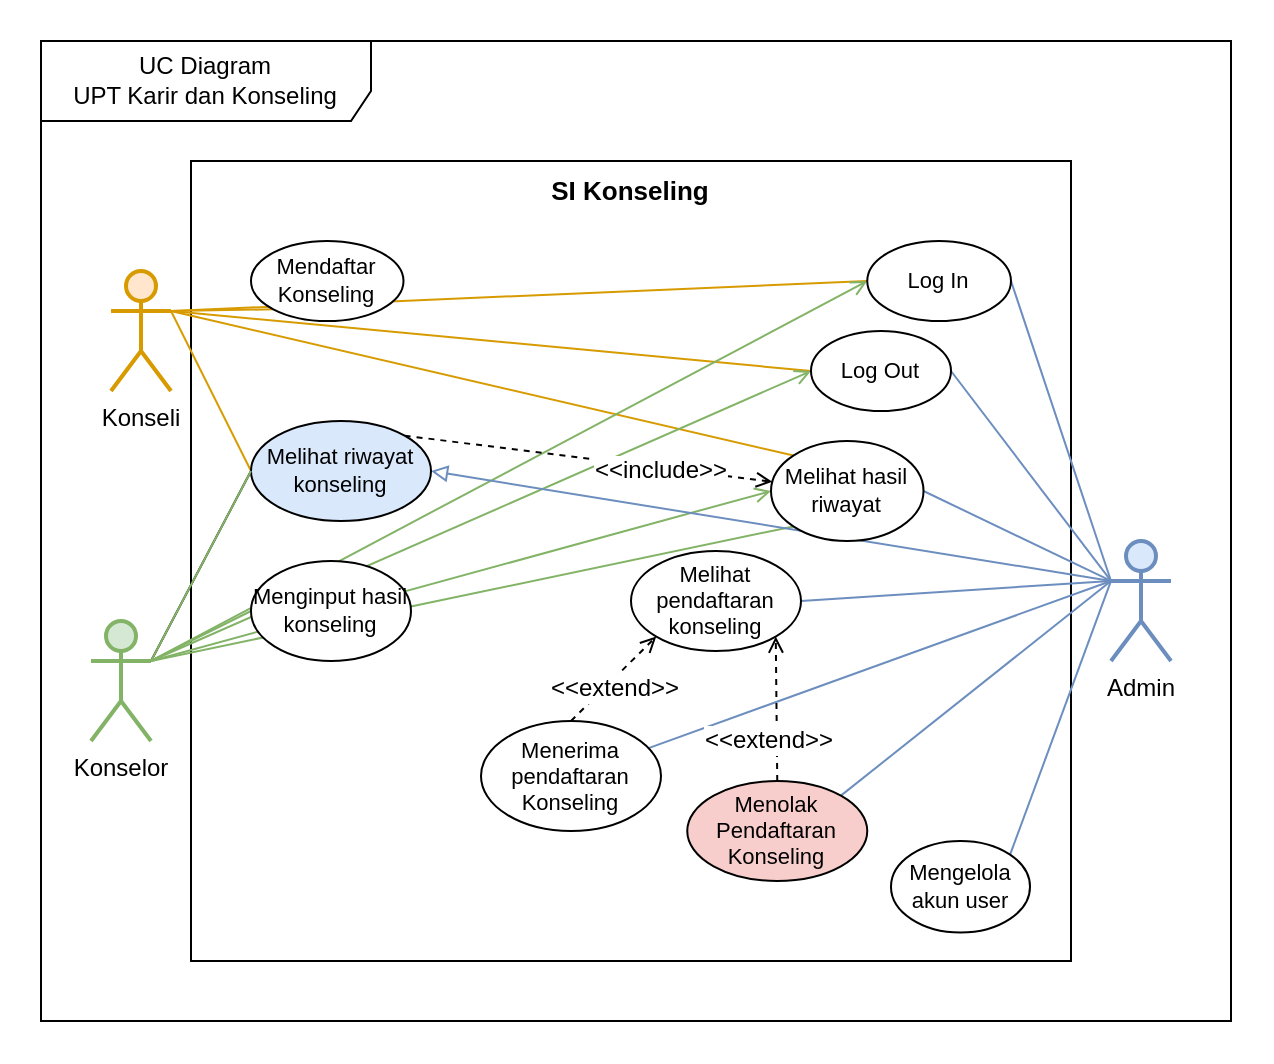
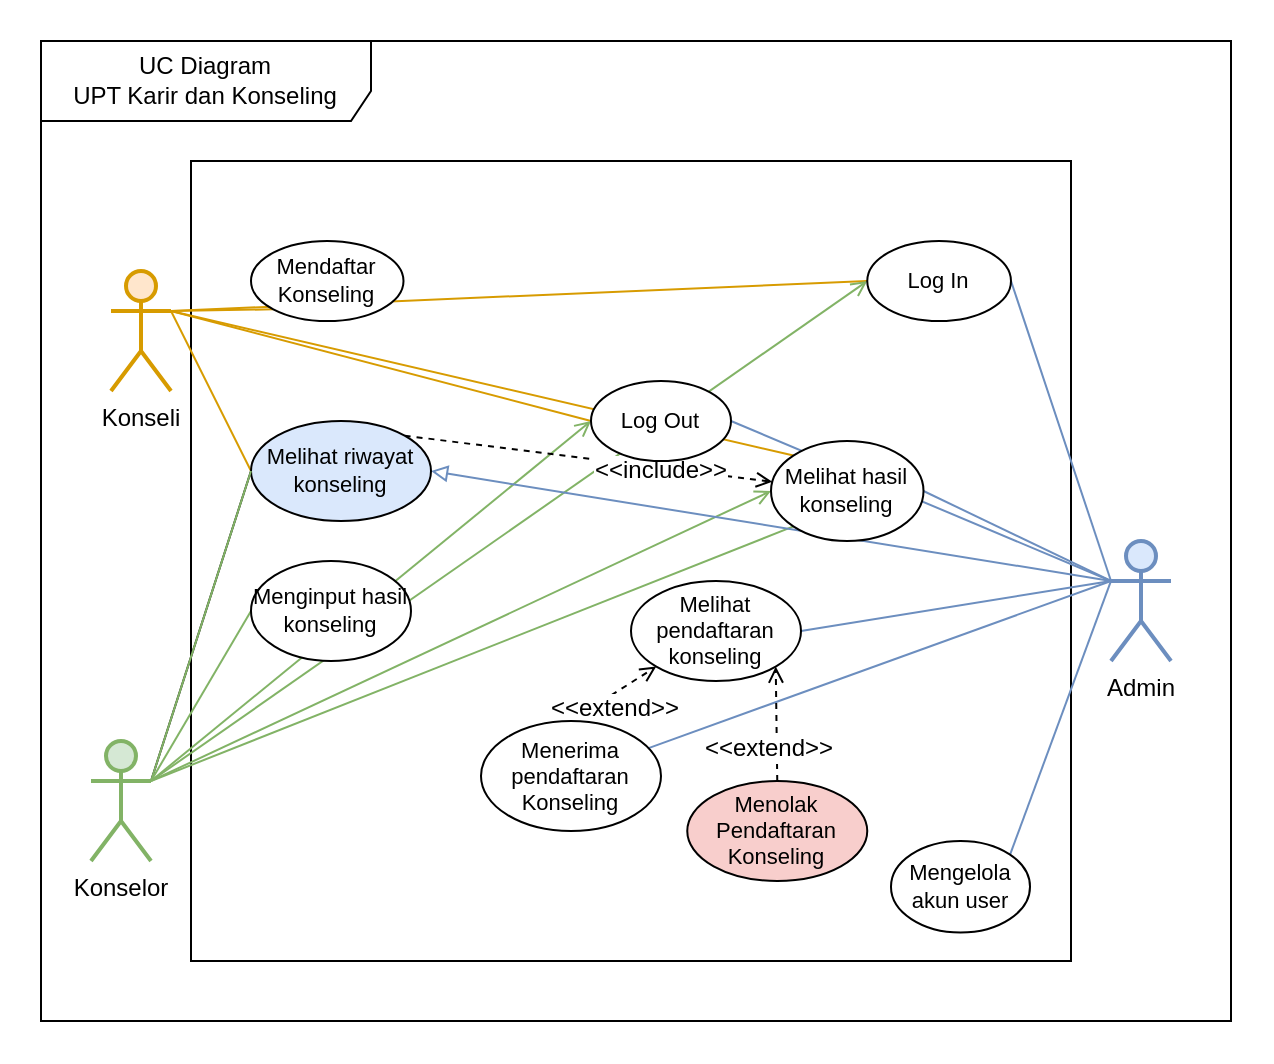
node "SI Konseling": removed
node "Log Out": moved (881, 371) -> (661, 421)
node "Melihat hasil riwayat": label "Melihat hasil riwayat" -> "Melihat hasil konseling"
node "Melihat pendaftarankonseling": moved (716, 601) -> (716, 631)
node "Konselor": moved (121, 681) -> (121, 801)
edge "Admin" -- "Menolak Pendaftaran Konseling": removed
